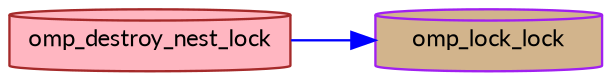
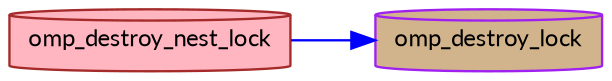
node "omp_lock_lock": label "omp_lock_lock" -> "omp_destroy_lock"
